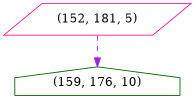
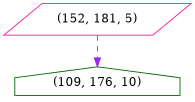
node "(159, 176, 10)": label "(159, 176, 10)" -> "(109, 176, 10)"
